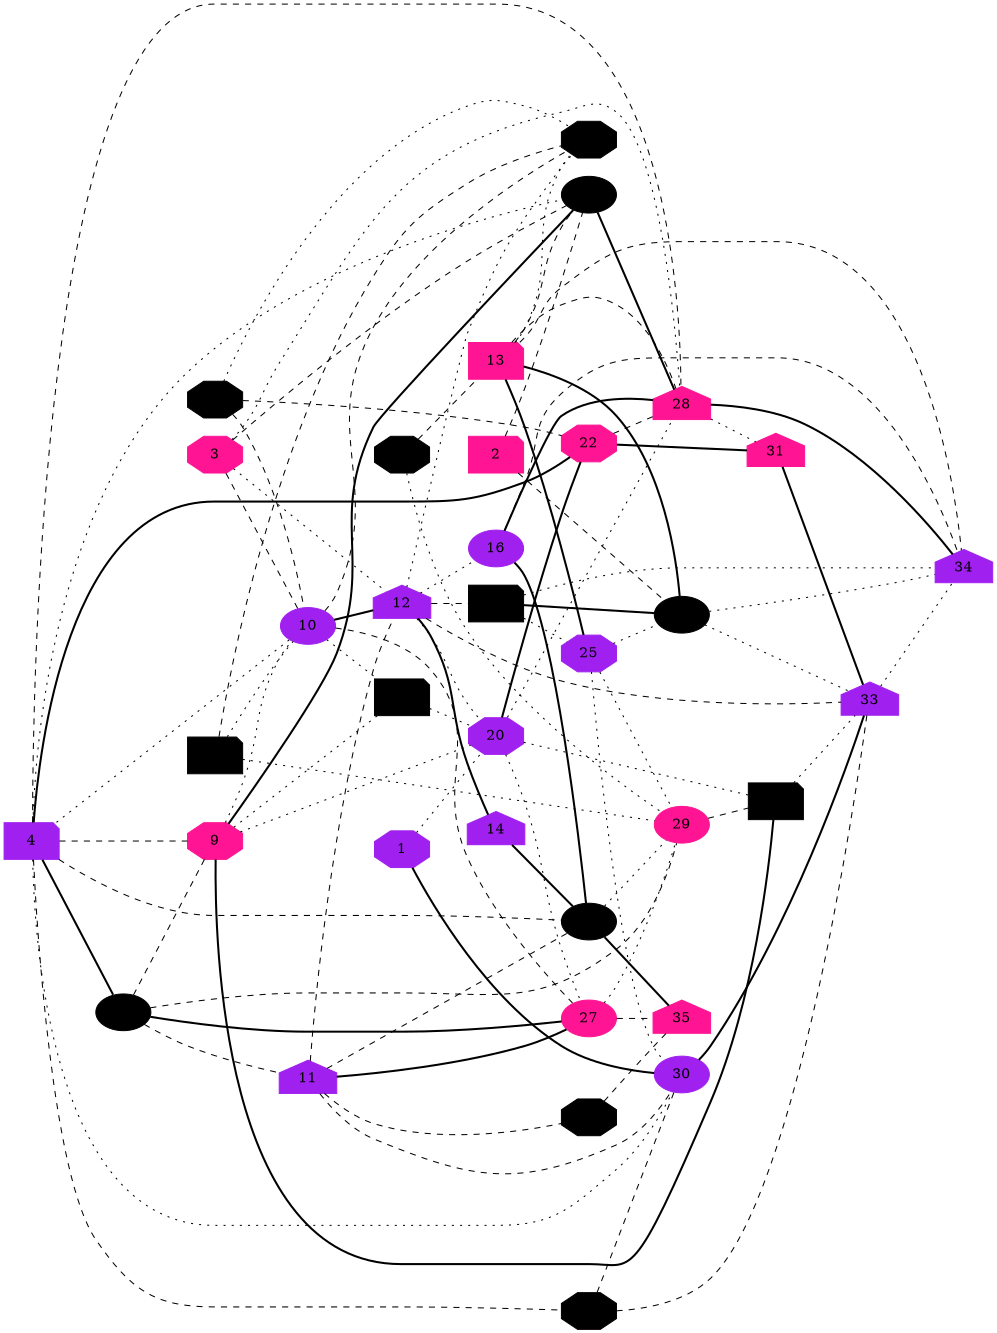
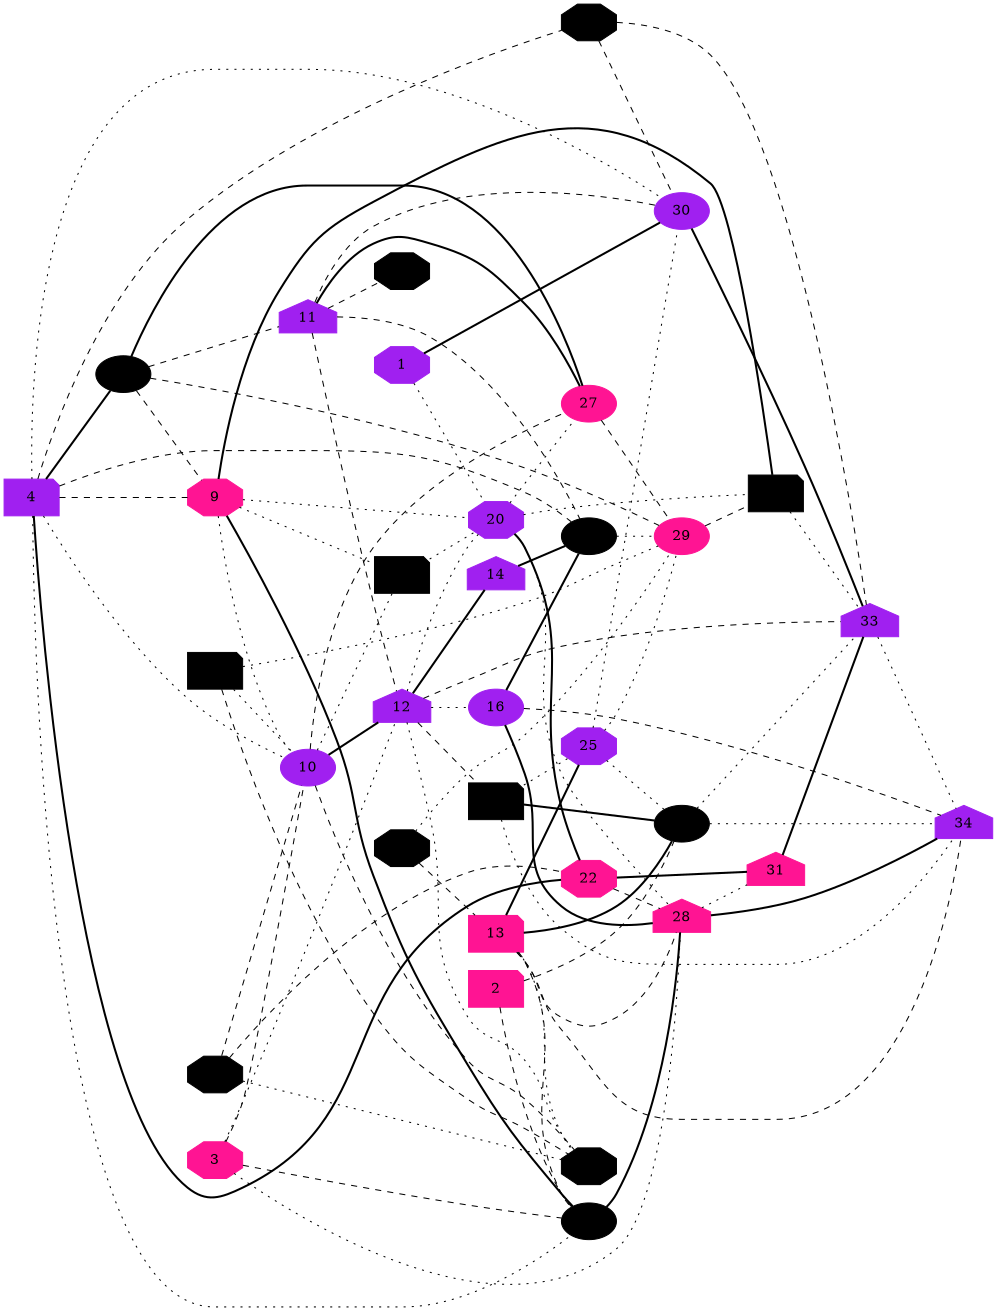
edge "28" -- "4": removed
edge "29" -- "27": style dotted -> dashed
node "35": removed
